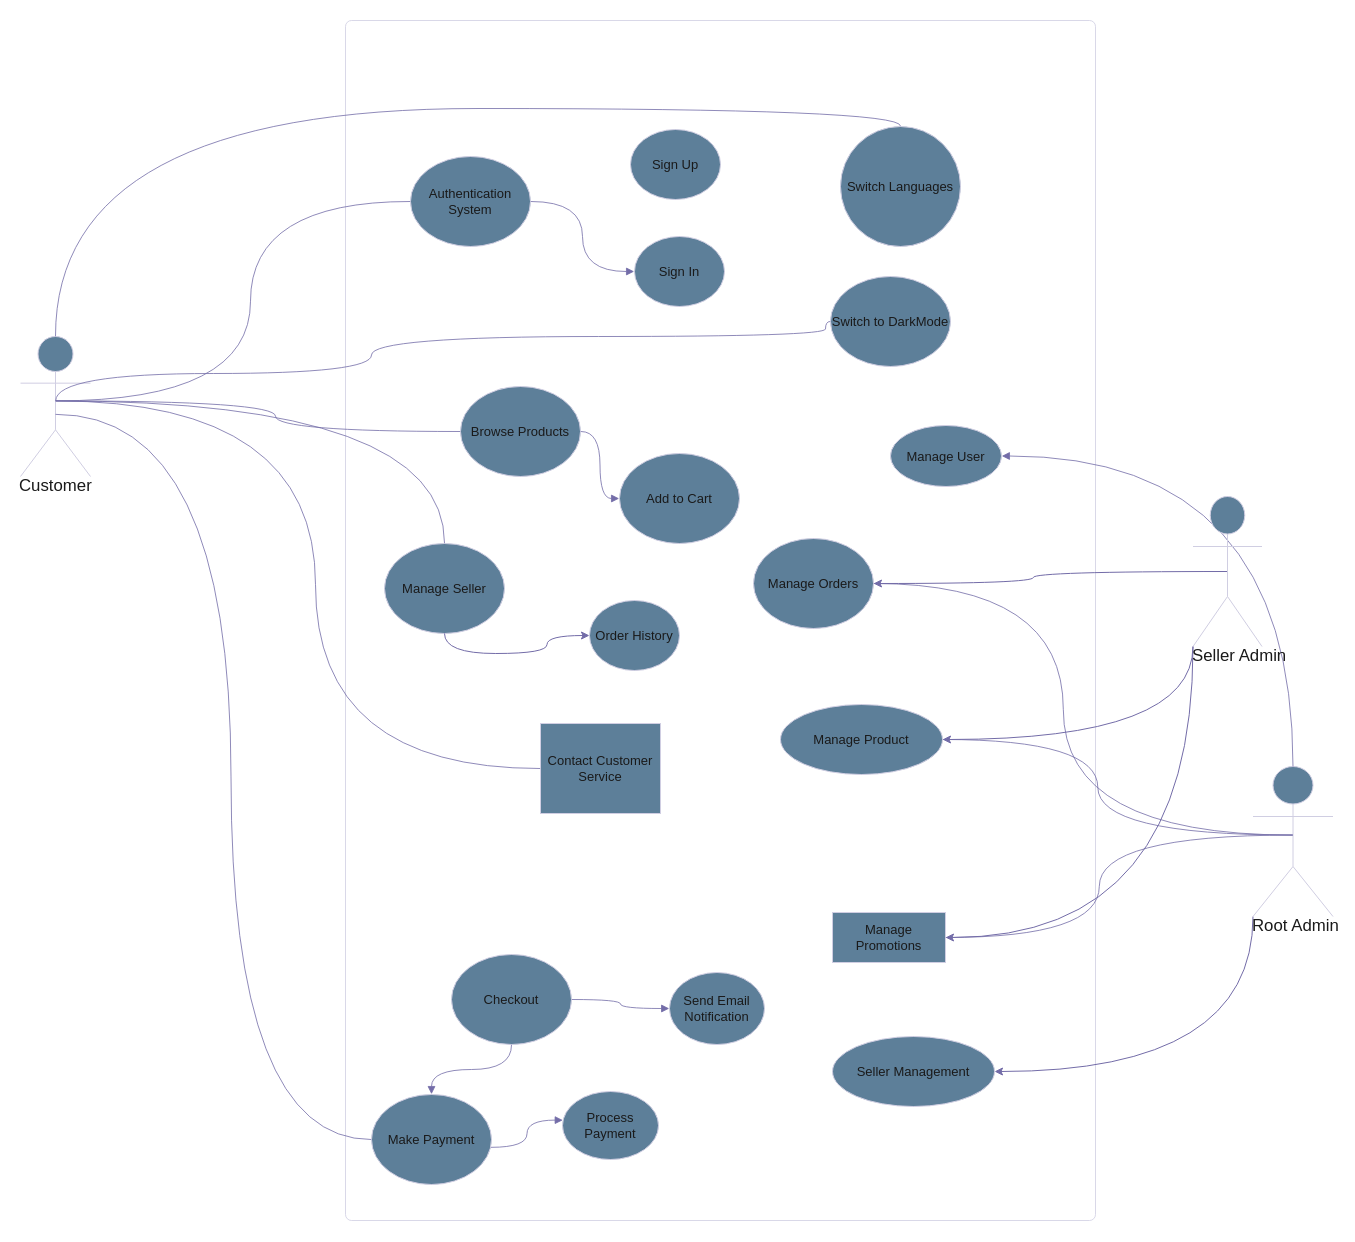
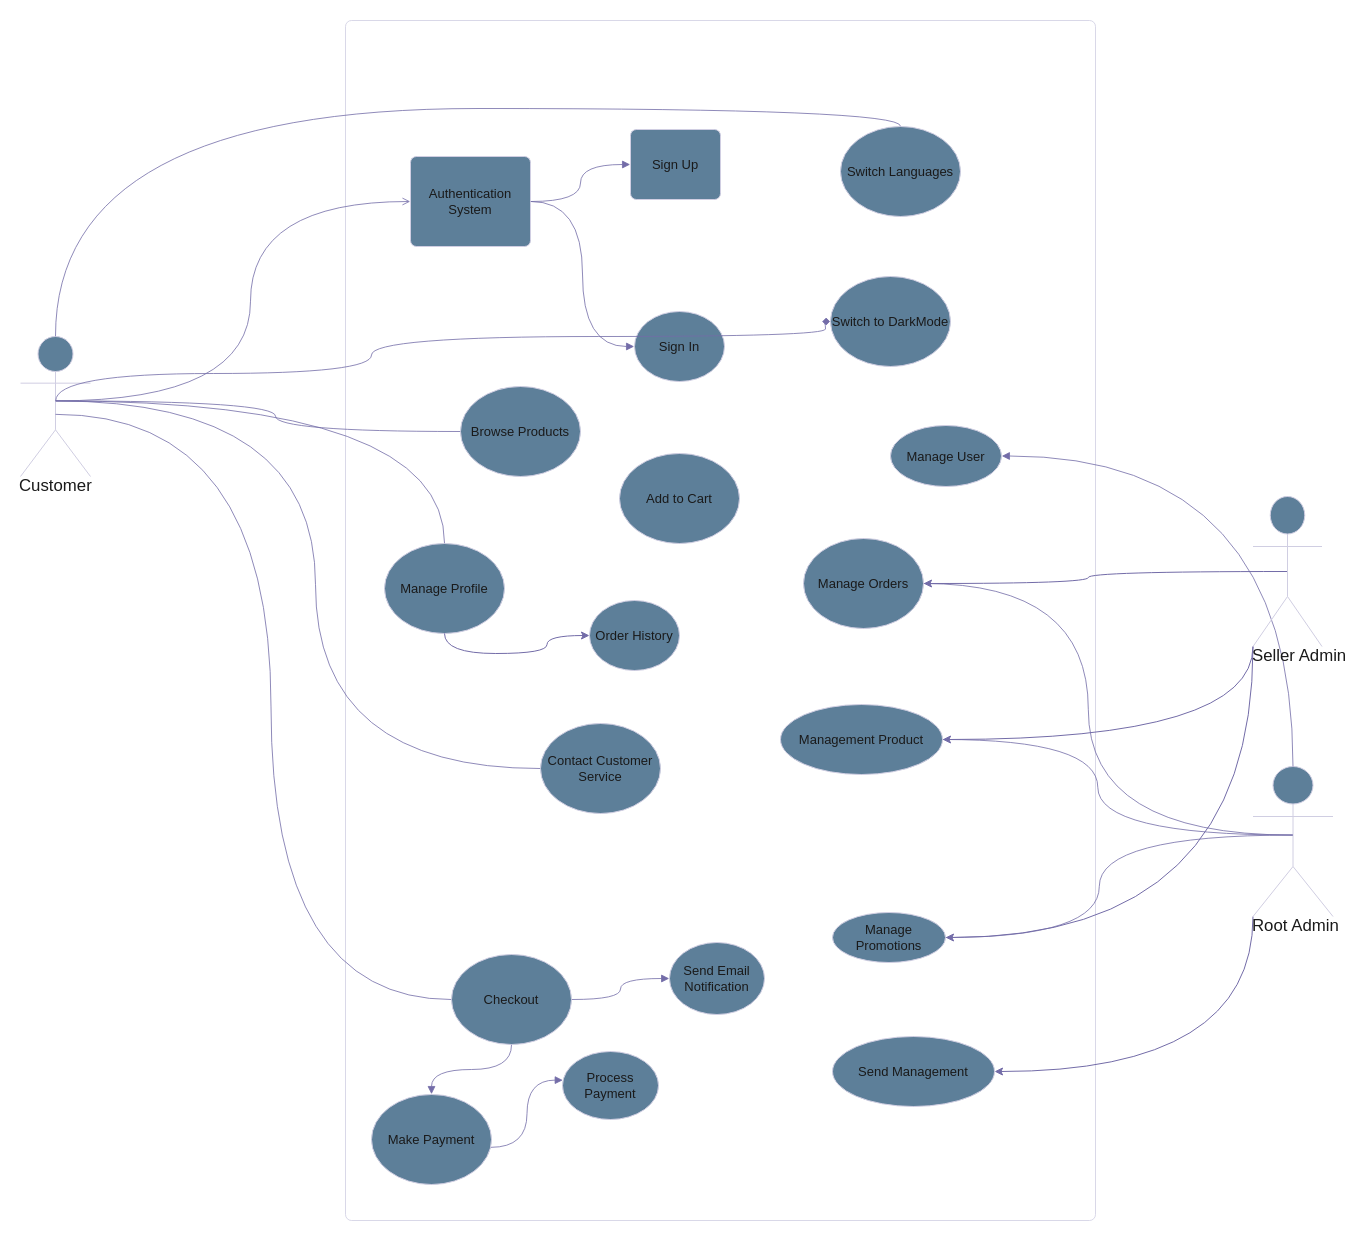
node "Sign Up": shape ellipse -> rounded rectangle
edge "Authentication System" -> "Sign Up": added
node "Switch Languages": size 120x120 -> 120x90
edge "Authentication System" -- "Customer": arrowhead none -> open
node "Authentication System": shape ellipse -> rounded rectangle
node "Sign In": moved (680, 272) -> (680, 347)
edge "Switch to DarkMode" -- "Customer": arrowhead none -> diamond
edge "Browse Products" -> "Add to Cart": removed
node "Seller Admin": moved (1228, 572) -> (1288, 572)
node "Manage Orders": moved (814, 584) -> (864, 584)
node "Manage Seller": label "Manage Seller" -> "Manage Profile"
edge "Customer" -- "Checkout": added
node "Manage Product": label "Manage Product" -> "Management Product"
node "Contact Customer Service": shape rectangle -> ellipse
edge "Customer" -- "Make Payment": removed
node "Manage Promotions": shape rectangle -> ellipse
node "Send Email Notification": moved (717, 1009) -> (717, 979)
node "Seller Management": label "Seller Management" -> "Send Management"
node "Process Payment": moved (611, 1126) -> (611, 1086)
